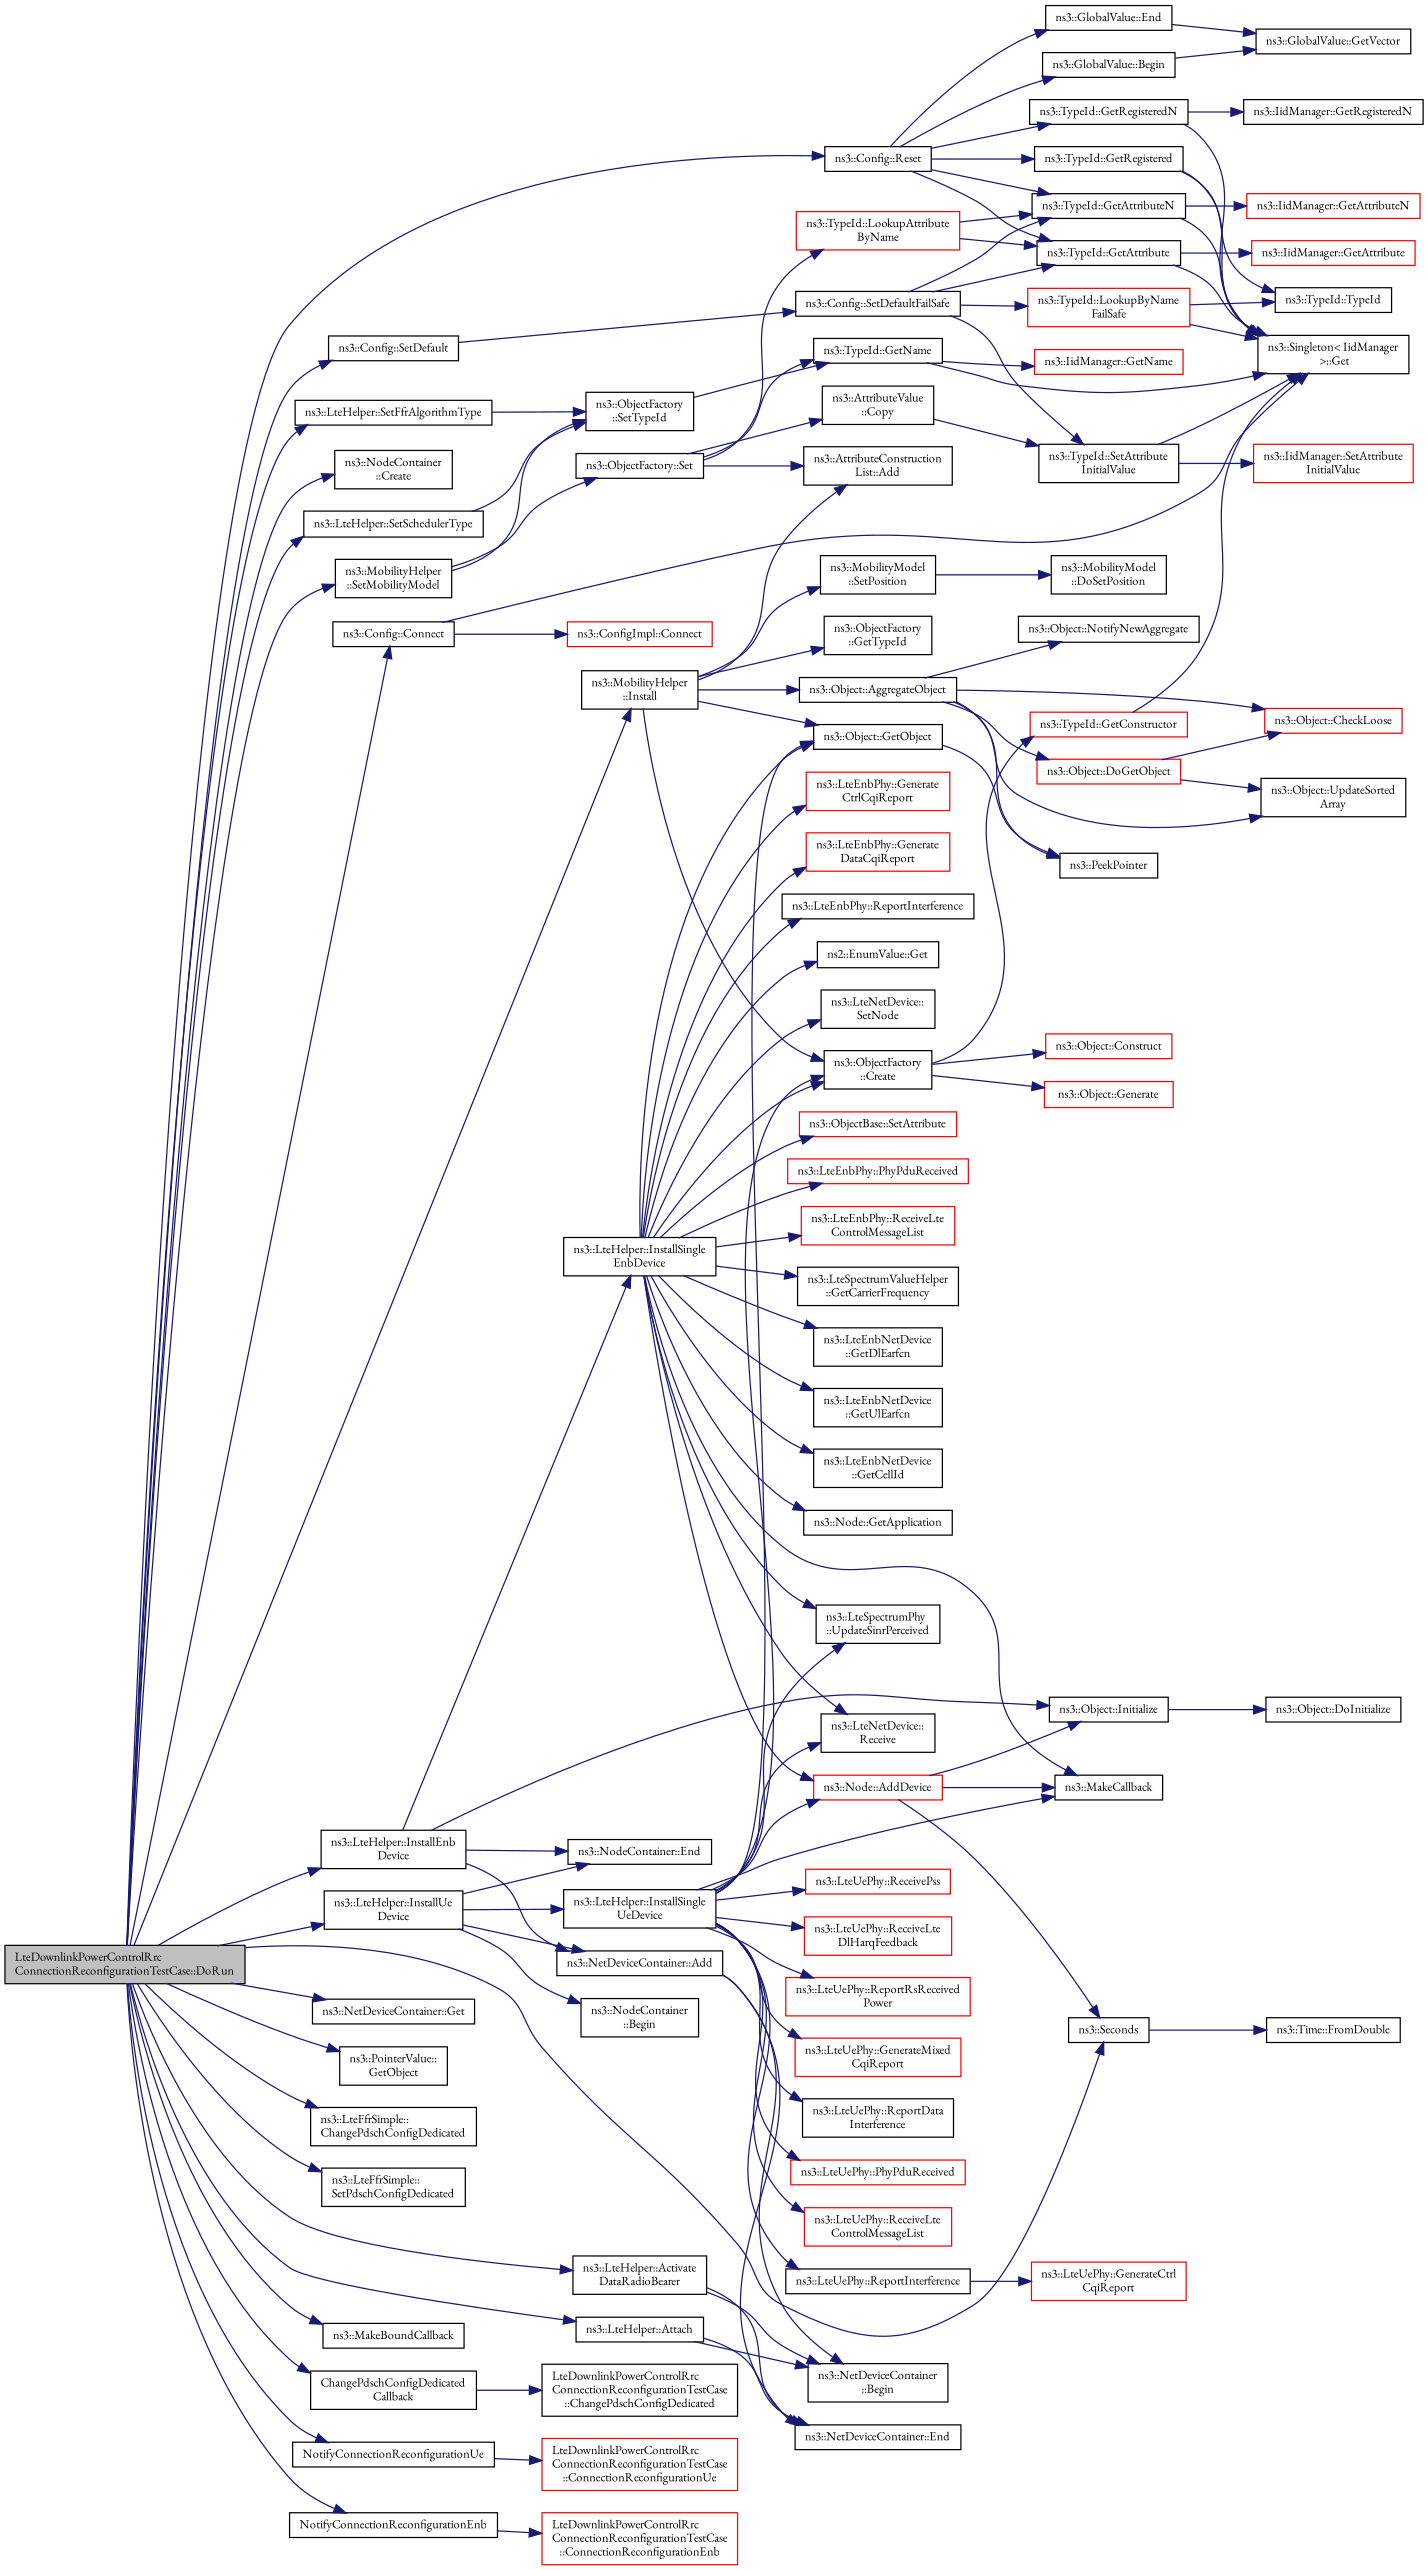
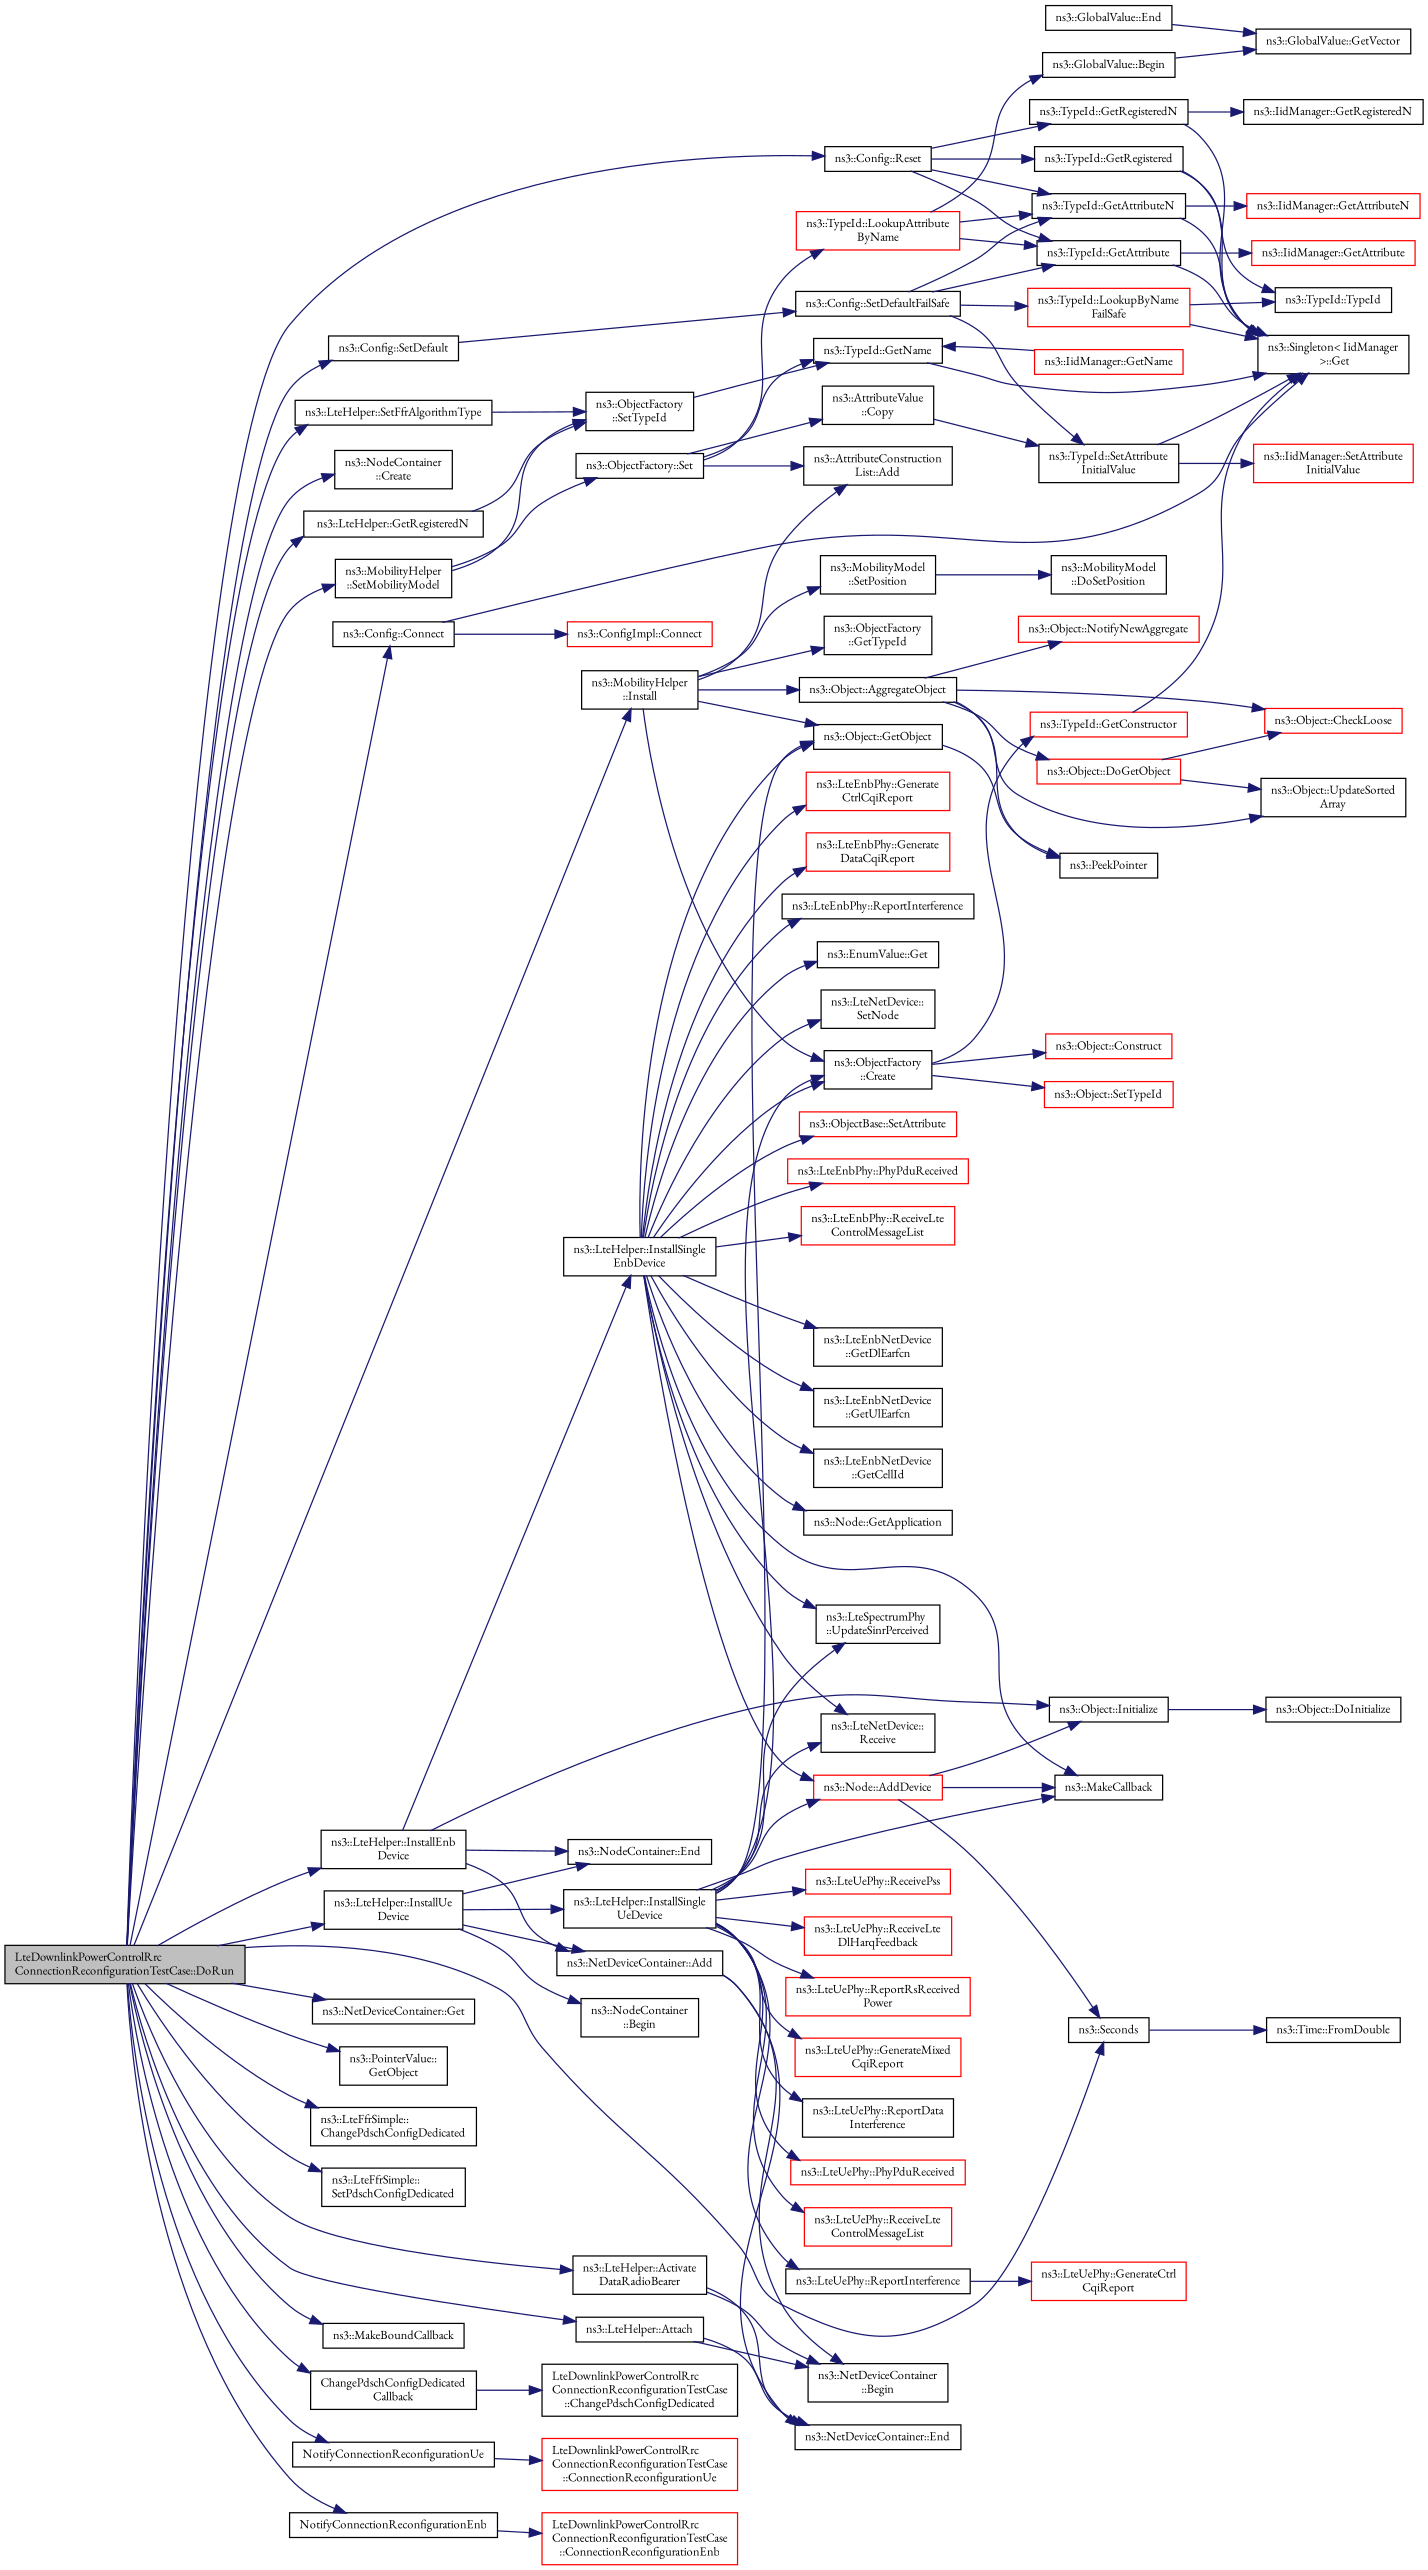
edge "ns3::Config::Reset" -> "ns3::GlobalValue::End": removed
edge "ns3::Config::Reset" -> "ns3::GlobalValue::Begin": now "ns3::TypeId::LookupAttribute ByName" -> "ns3::GlobalValue::Begin"
edge "ns3::TypeId::GetName" -> "ns3::IidManager::GetName": reversed
node "ns3::LteHelper::SetSchedulerType": label "ns3::LteHelper::SetSchedulerType" -> "ns3::LteHelper::GetRegisteredN"
node "ns3::Object::NotifyNewAggregate": color black -> red
node "ns2::EnumValue::Get": label "ns2::EnumValue::Get" -> "ns3::EnumValue::Get"
node "ns3::Object::Generate": label "ns3::Object::Generate" -> "ns3::Object::SetTypeId"
node "ns3::LteSpectrumValueHelper ::GetCarrierFrequency": removed
